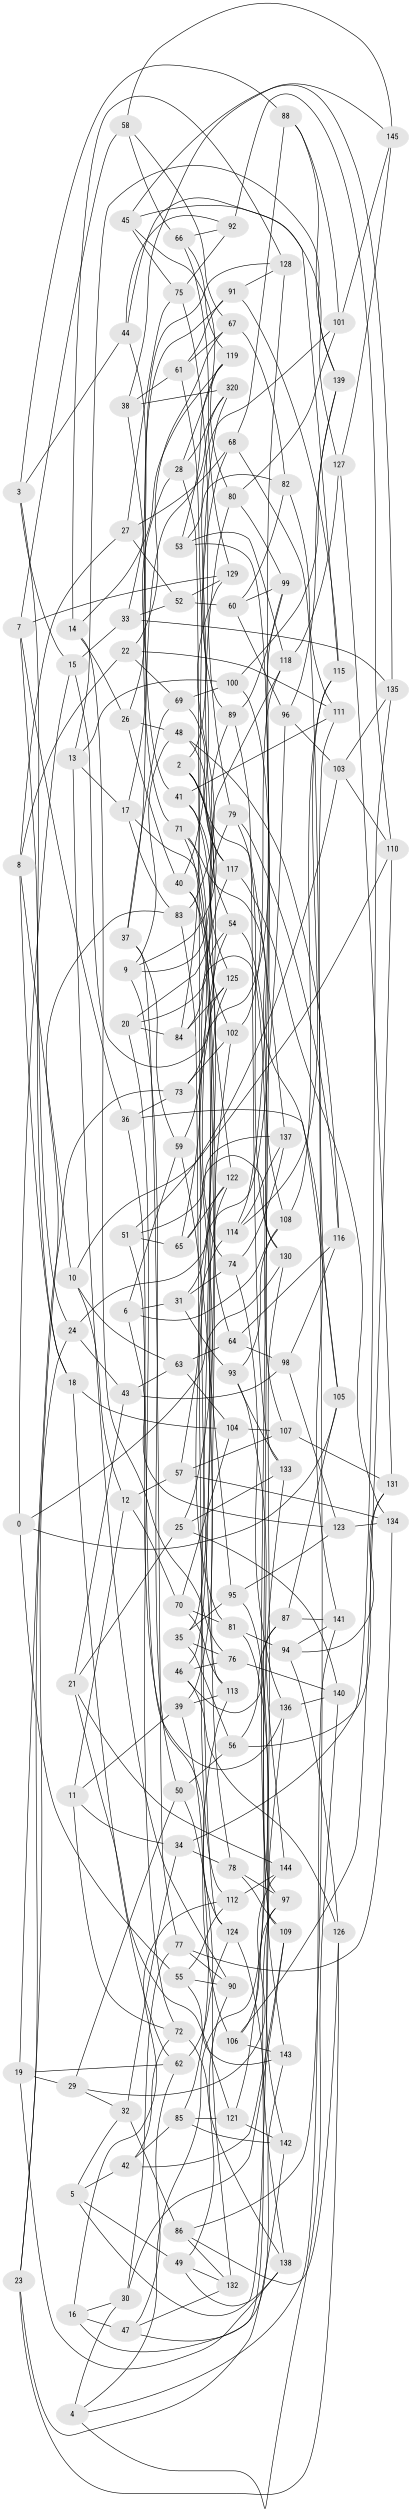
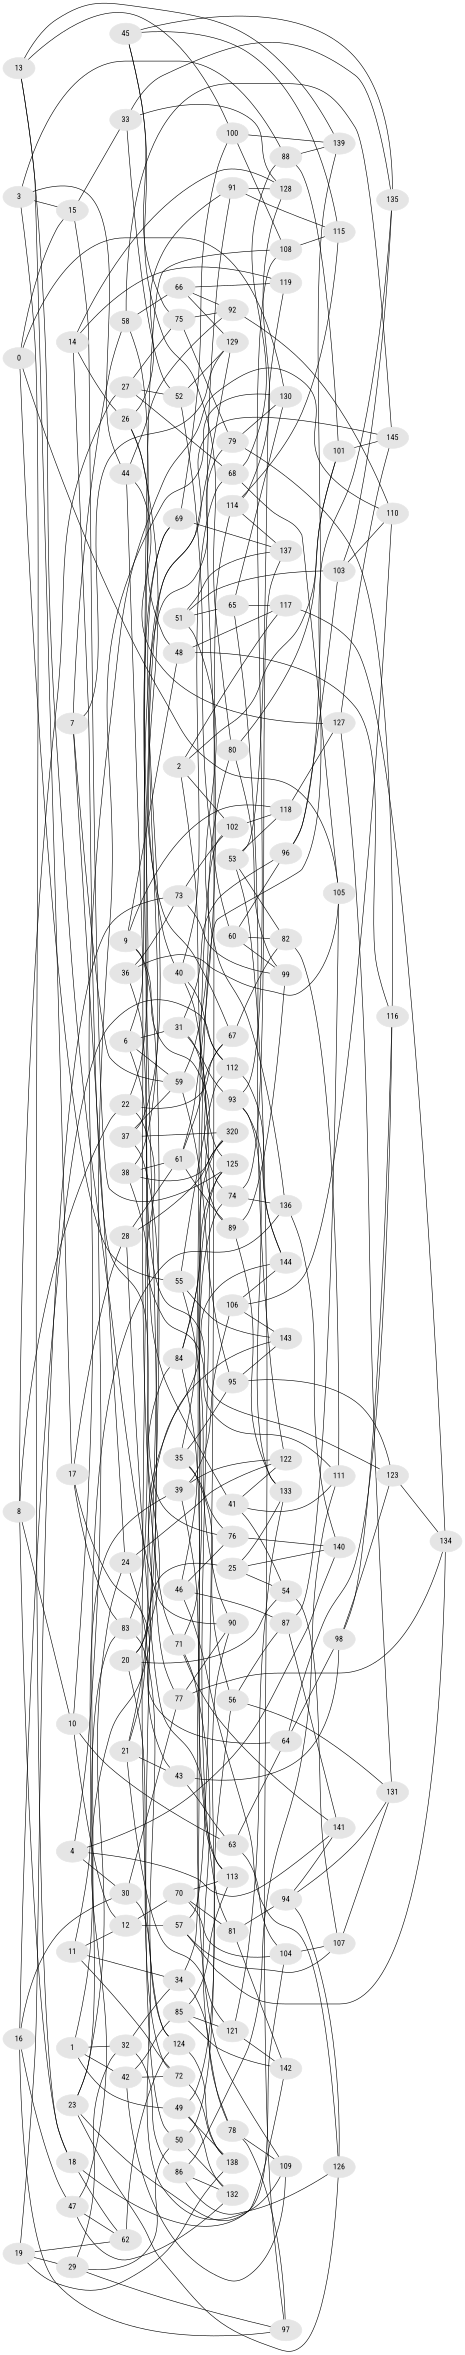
edge "119" -- "28": now "61" -- "28"
edge "7" -- "36": now "7" -- "59"
node "5": label "5" -> "1"
